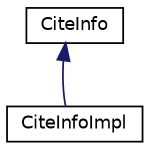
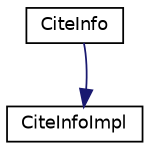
edge "CiteInfoImpl" -> "CiteInfo": reversed
